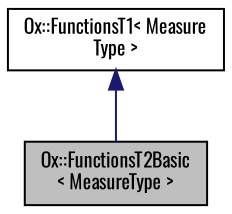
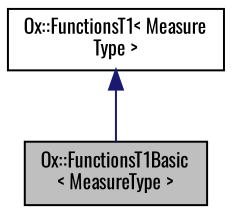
node "Ox::FunctionsT2Basic < MeasureType >": label "Ox::FunctionsT2Basic < MeasureType >" -> "Ox::FunctionsT1Basic < MeasureType >"
